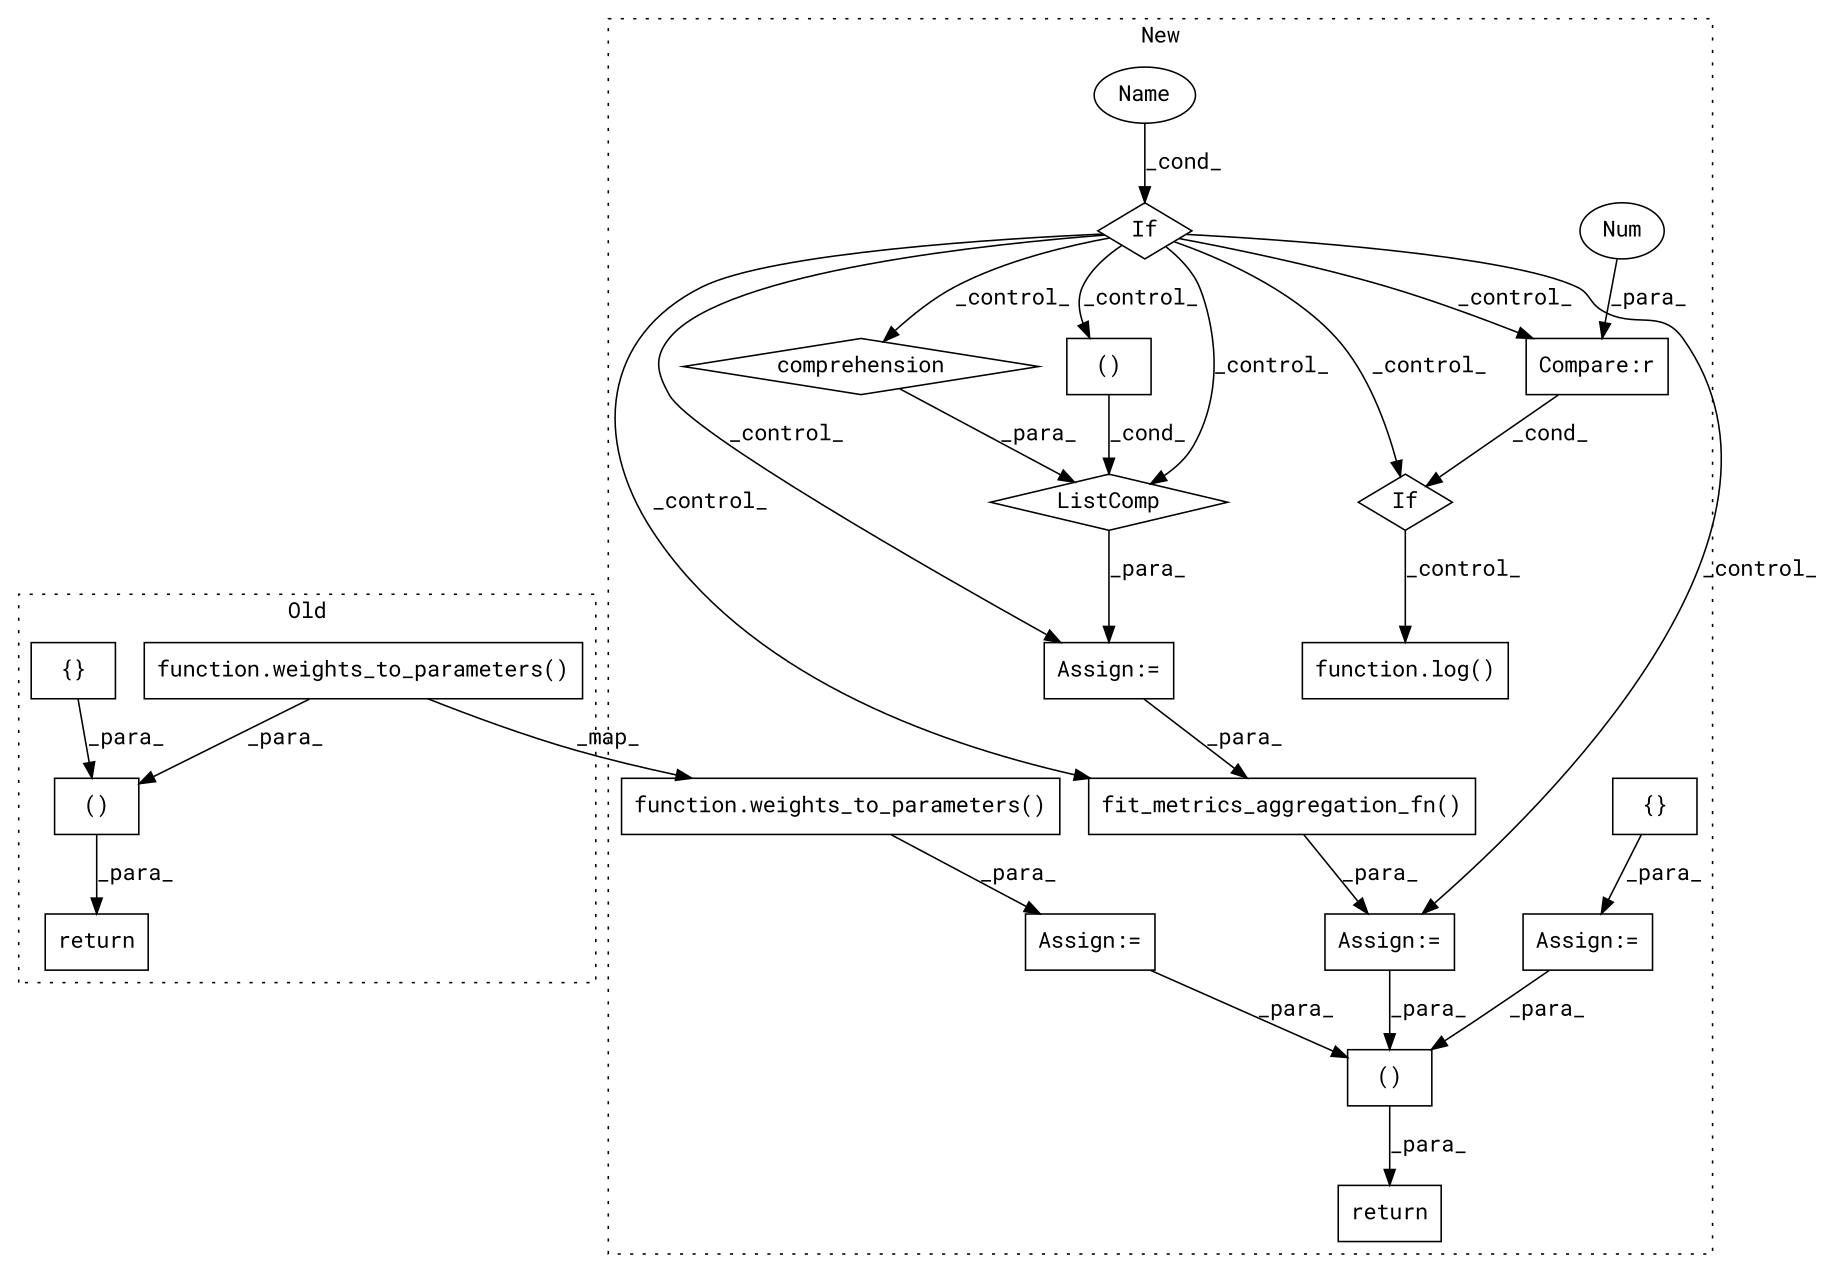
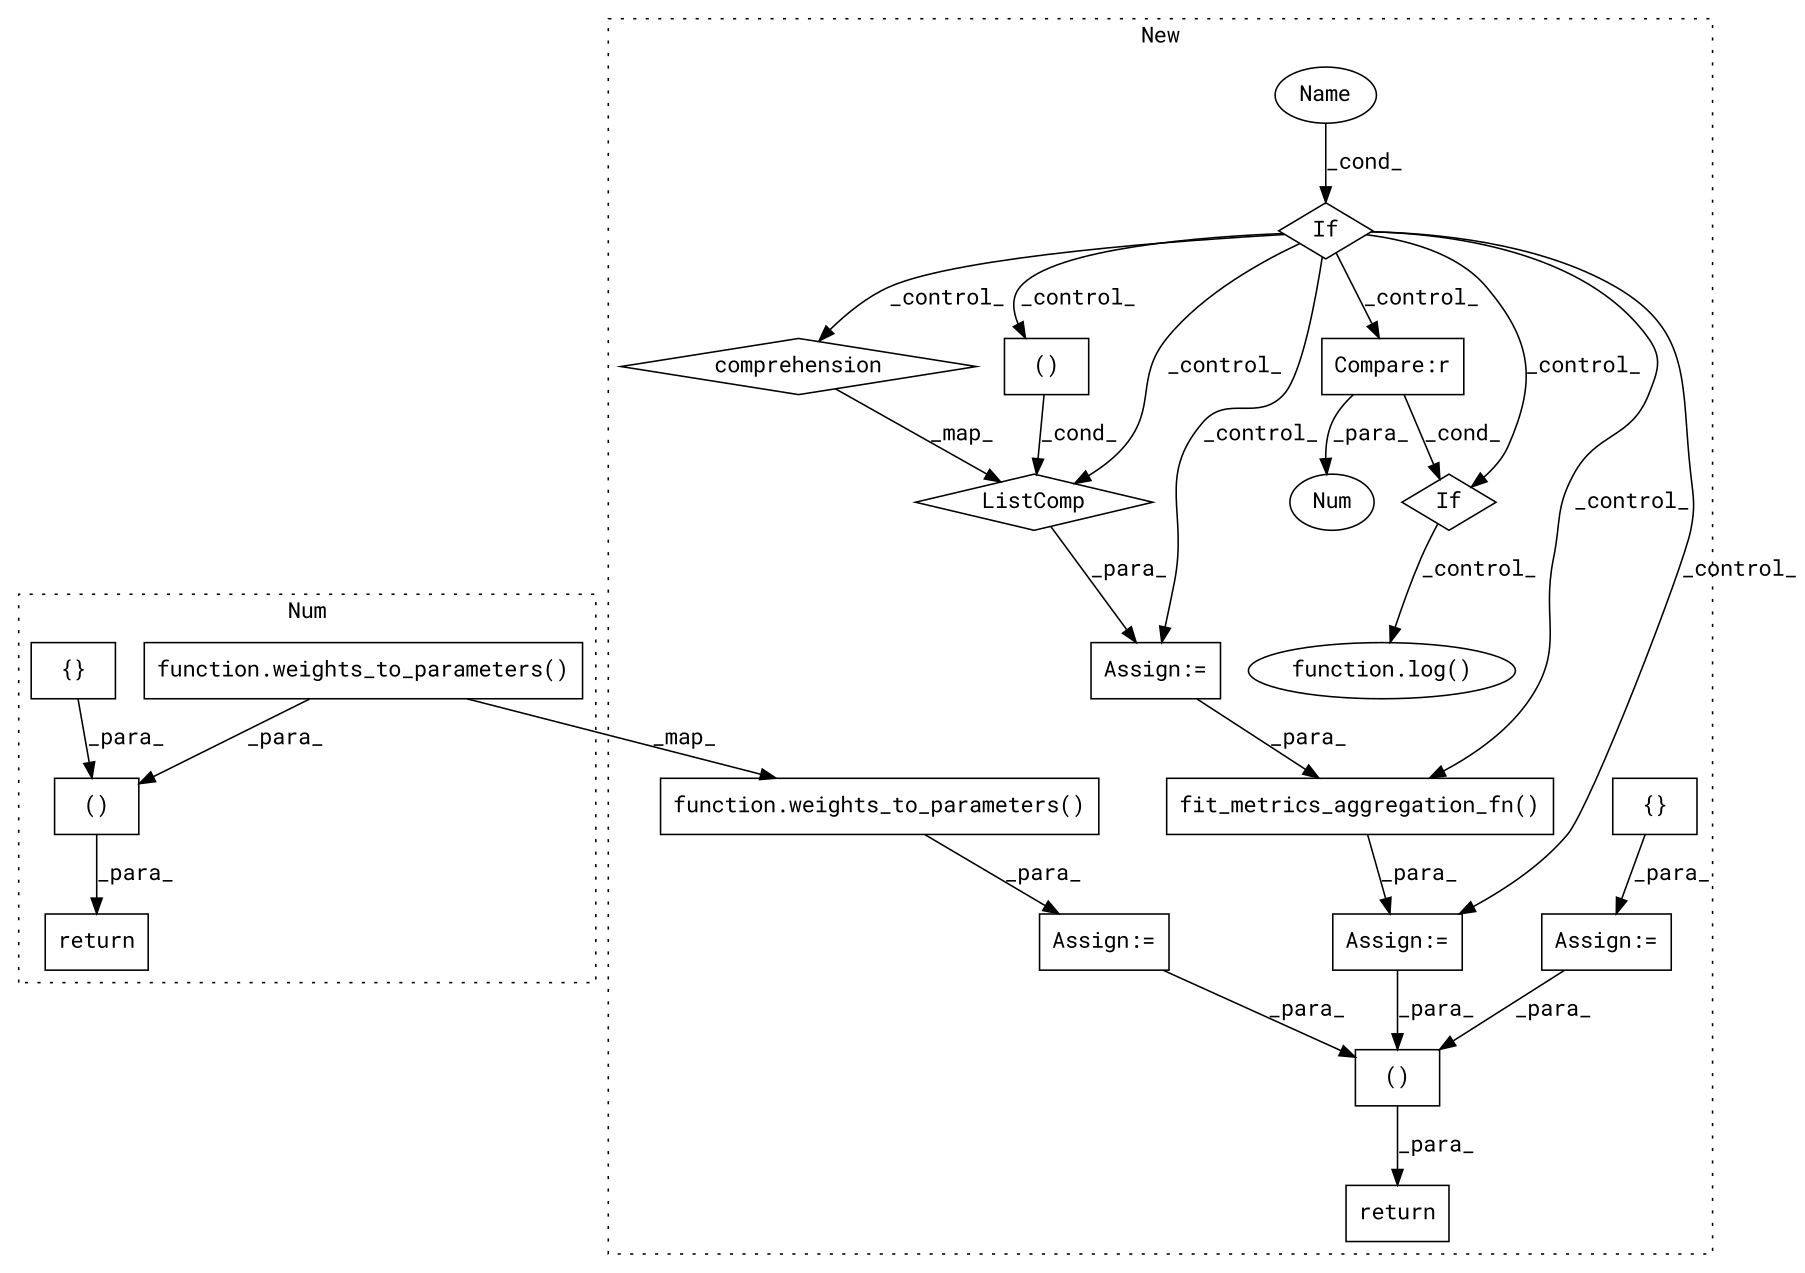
edge "Num" -> "Compare:r": reversed
edge "comprehension" -> "ListComp": label "_para_" -> "_map_"
cluster "Old": label "Old" -> "Num"
node "function.log()": shape box -> ellipse
